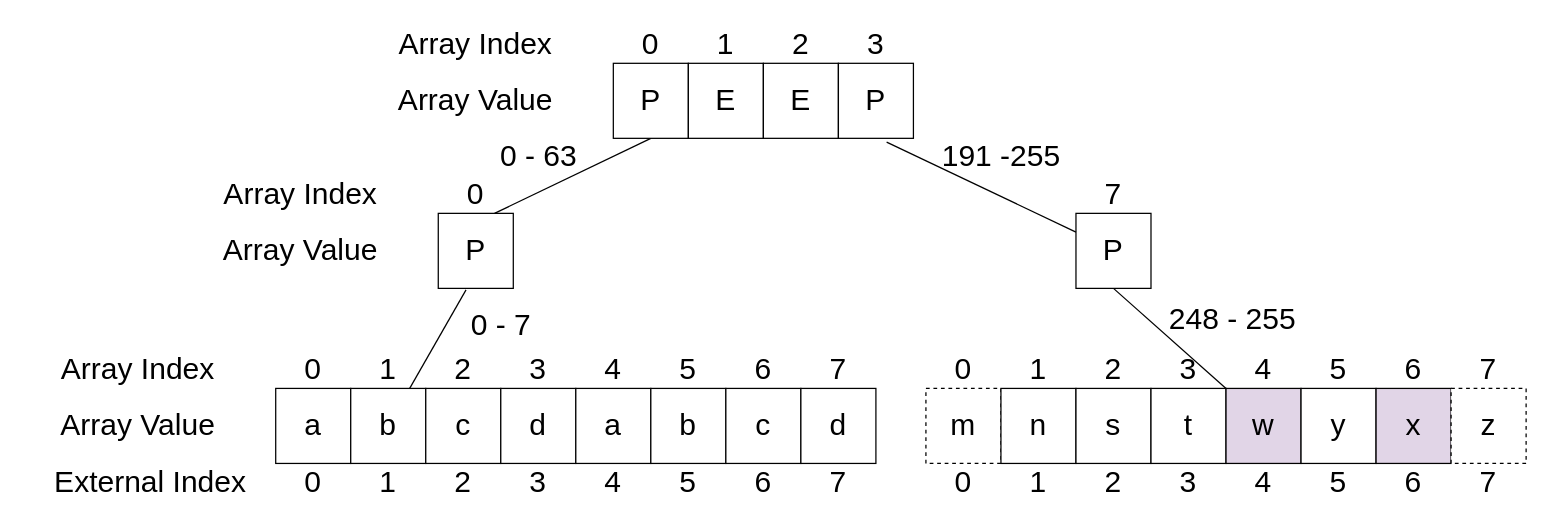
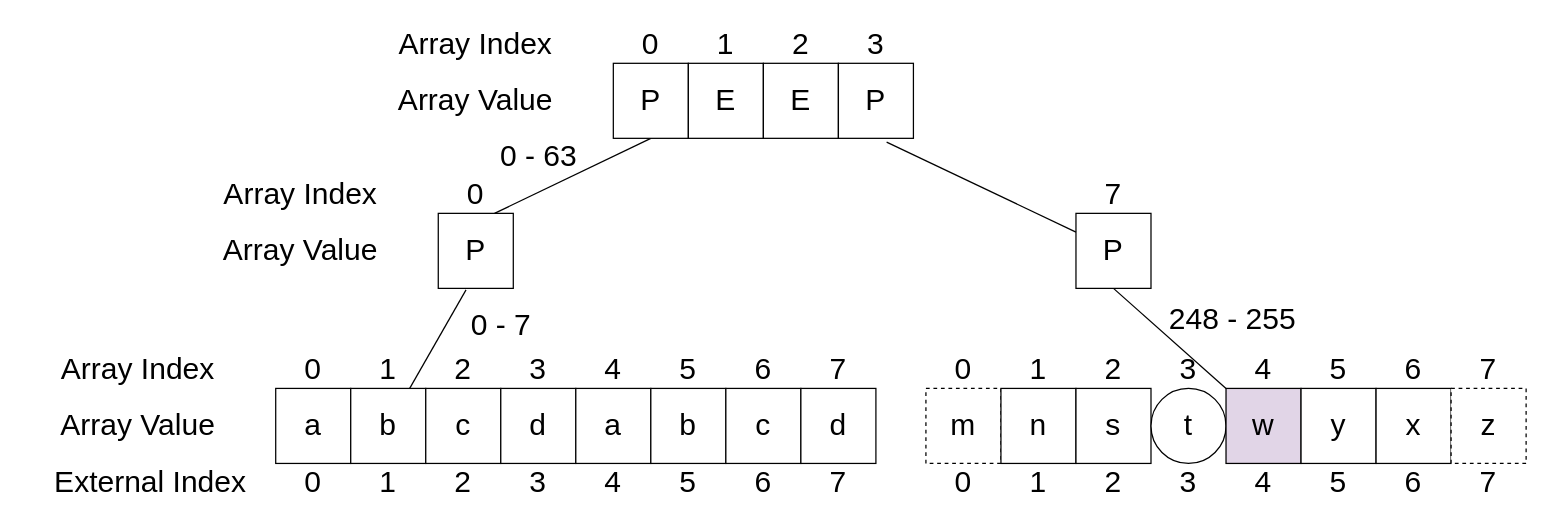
node "191 -255": removed
node "t": shape rectangle -> ellipse
node "x": fillcolor #e1d5e7 -> #ffffff
